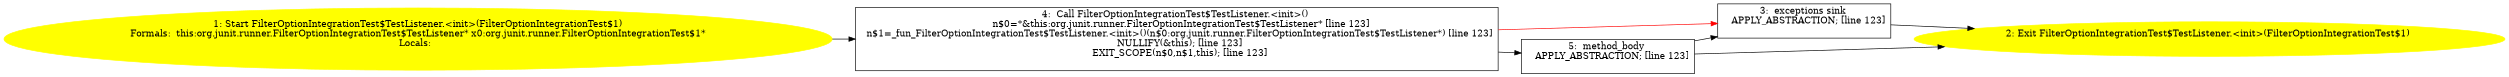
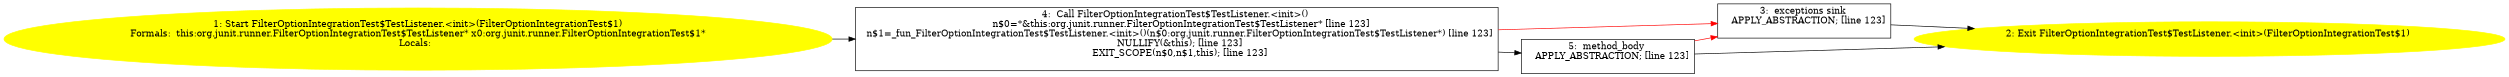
edge "5:  method_body APPLY_ABSTRACTION; [line 123]" -> "3:  exceptions sink APPLY_ABSTRACTION; [line 123]": color black -> red
